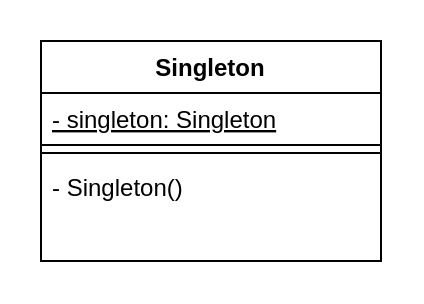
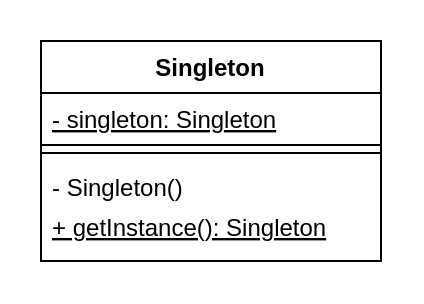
node "+ getInstance(): Singleton": added
